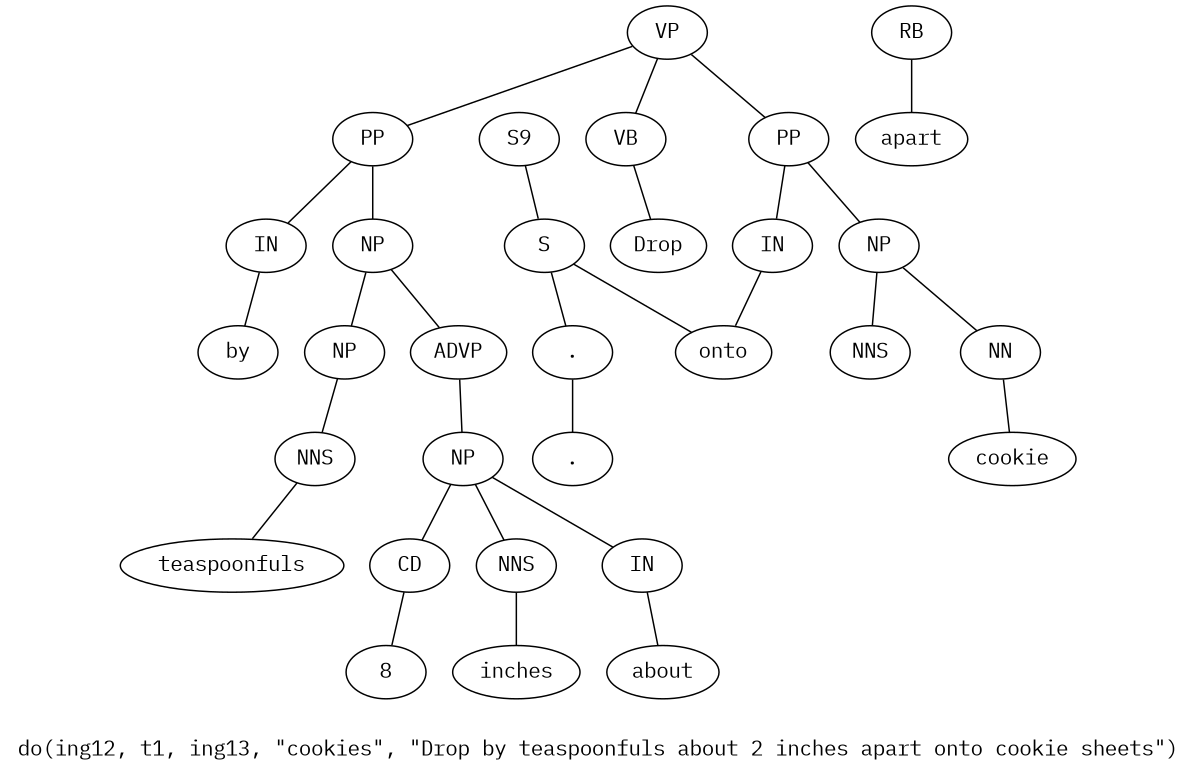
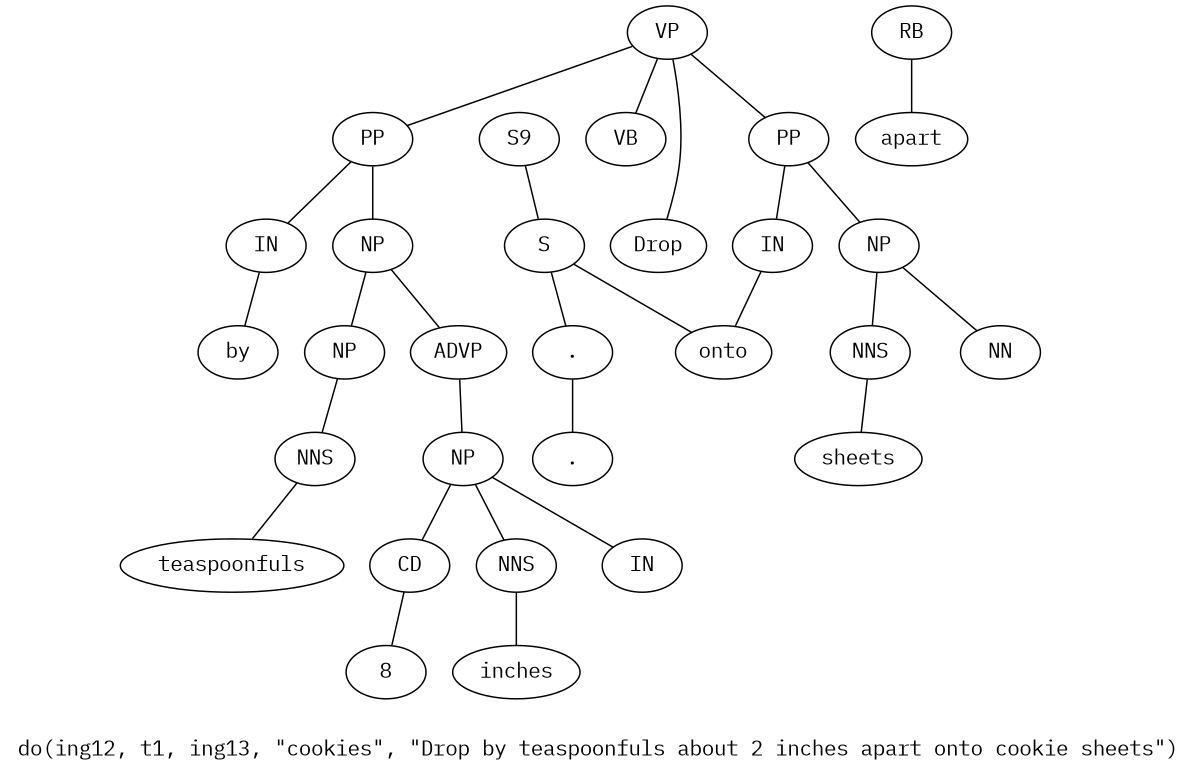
edge "VB" -- "Drop": now "VP" -- "Drop"
node "sheets": added
node "cookie": removed
node "about": removed
